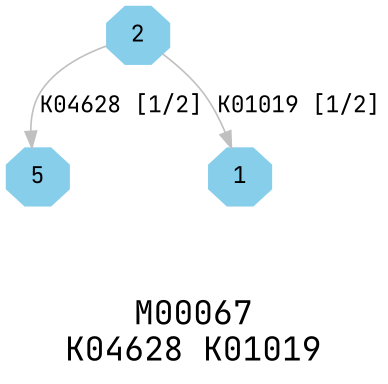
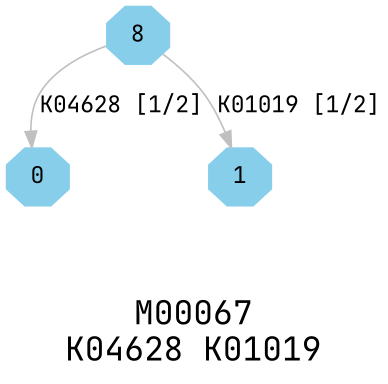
node "2": label "2" -> "8"
node "5": label "5" -> "0"
